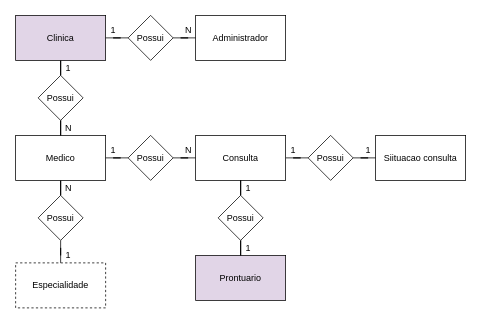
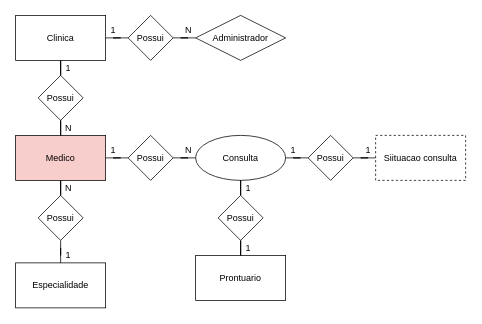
node "Clinica": fillcolor #e1d5e7 -> #ffffff
node "Administrador": shape rectangle -> diamond
node "Medico": fillcolor #ffffff -> #f8cecc
node "Consulta": shape rectangle -> ellipse
node "Siituacao consulta": style solid -> dashed
node "Prontuario": fillcolor #e1d5e7 -> #ffffff
node "Especialidade": style dashed -> solid
